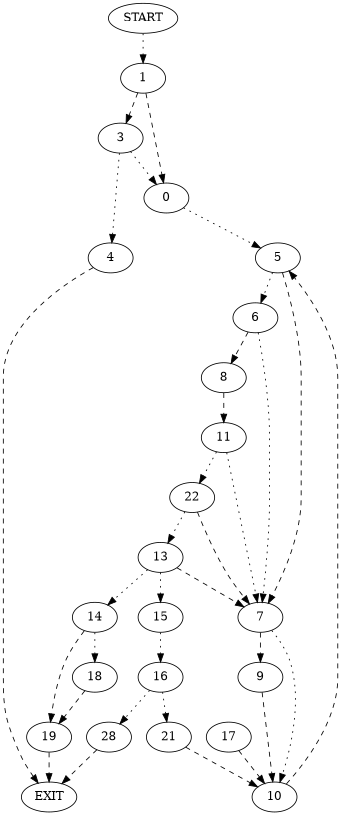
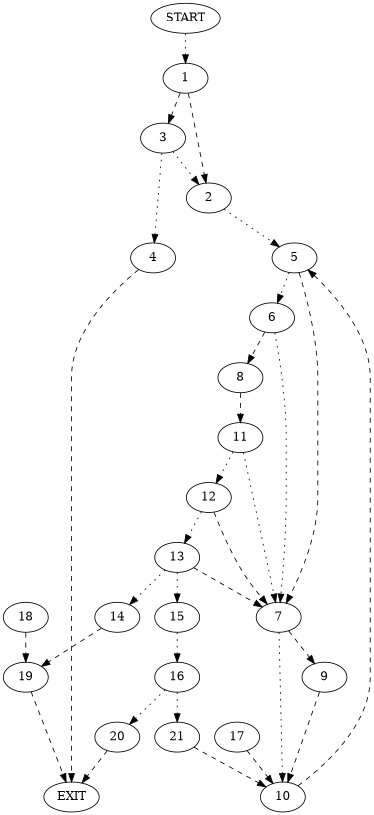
node "0": label "0" -> "2"
node "22": label "22" -> "12"
edge "14" -> "18": removed
node "28": label "28" -> "20"
